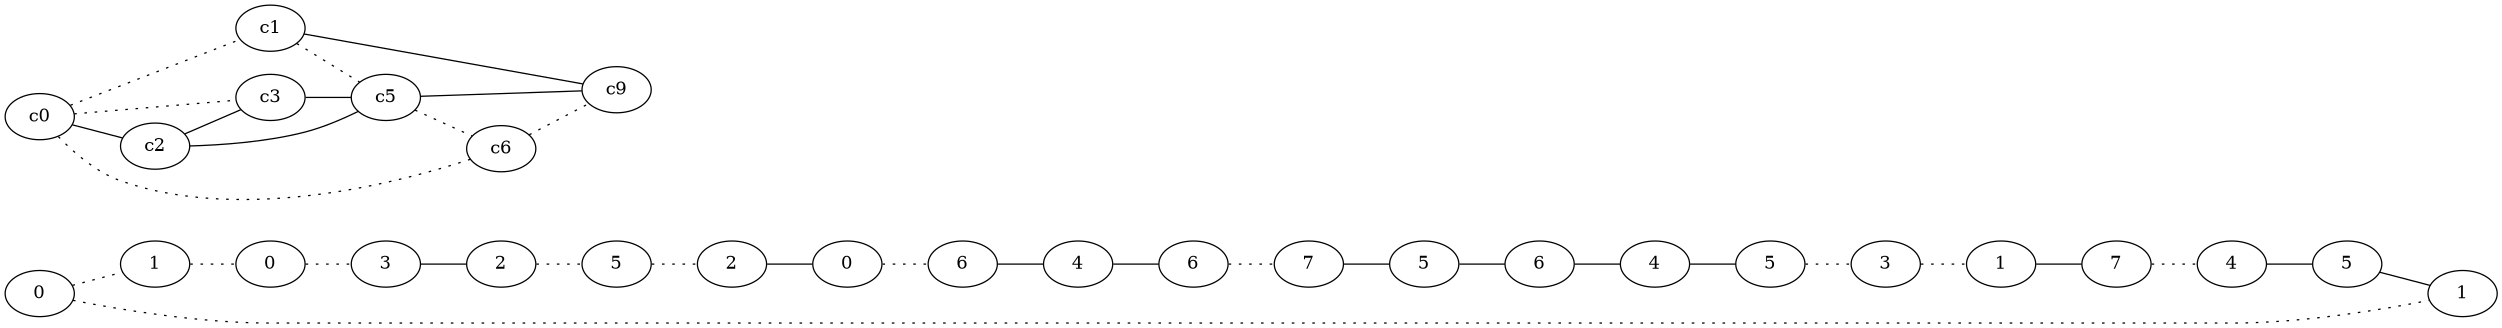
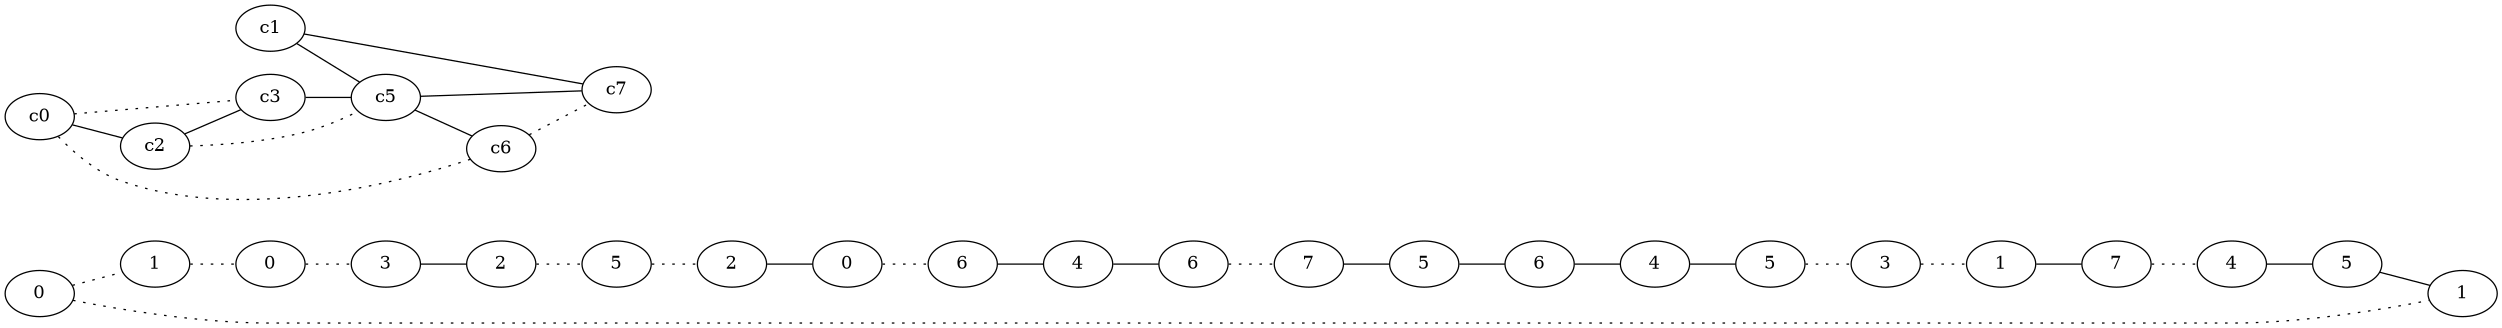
edge "c1" -- "c5": style dotted -> solid
edge "c1" -- "c0": removed
node "c9": label "c9" -> "c7"
edge "c5" -- "c6": style dotted -> solid
edge "c5" -- "c2": style solid -> dotted
